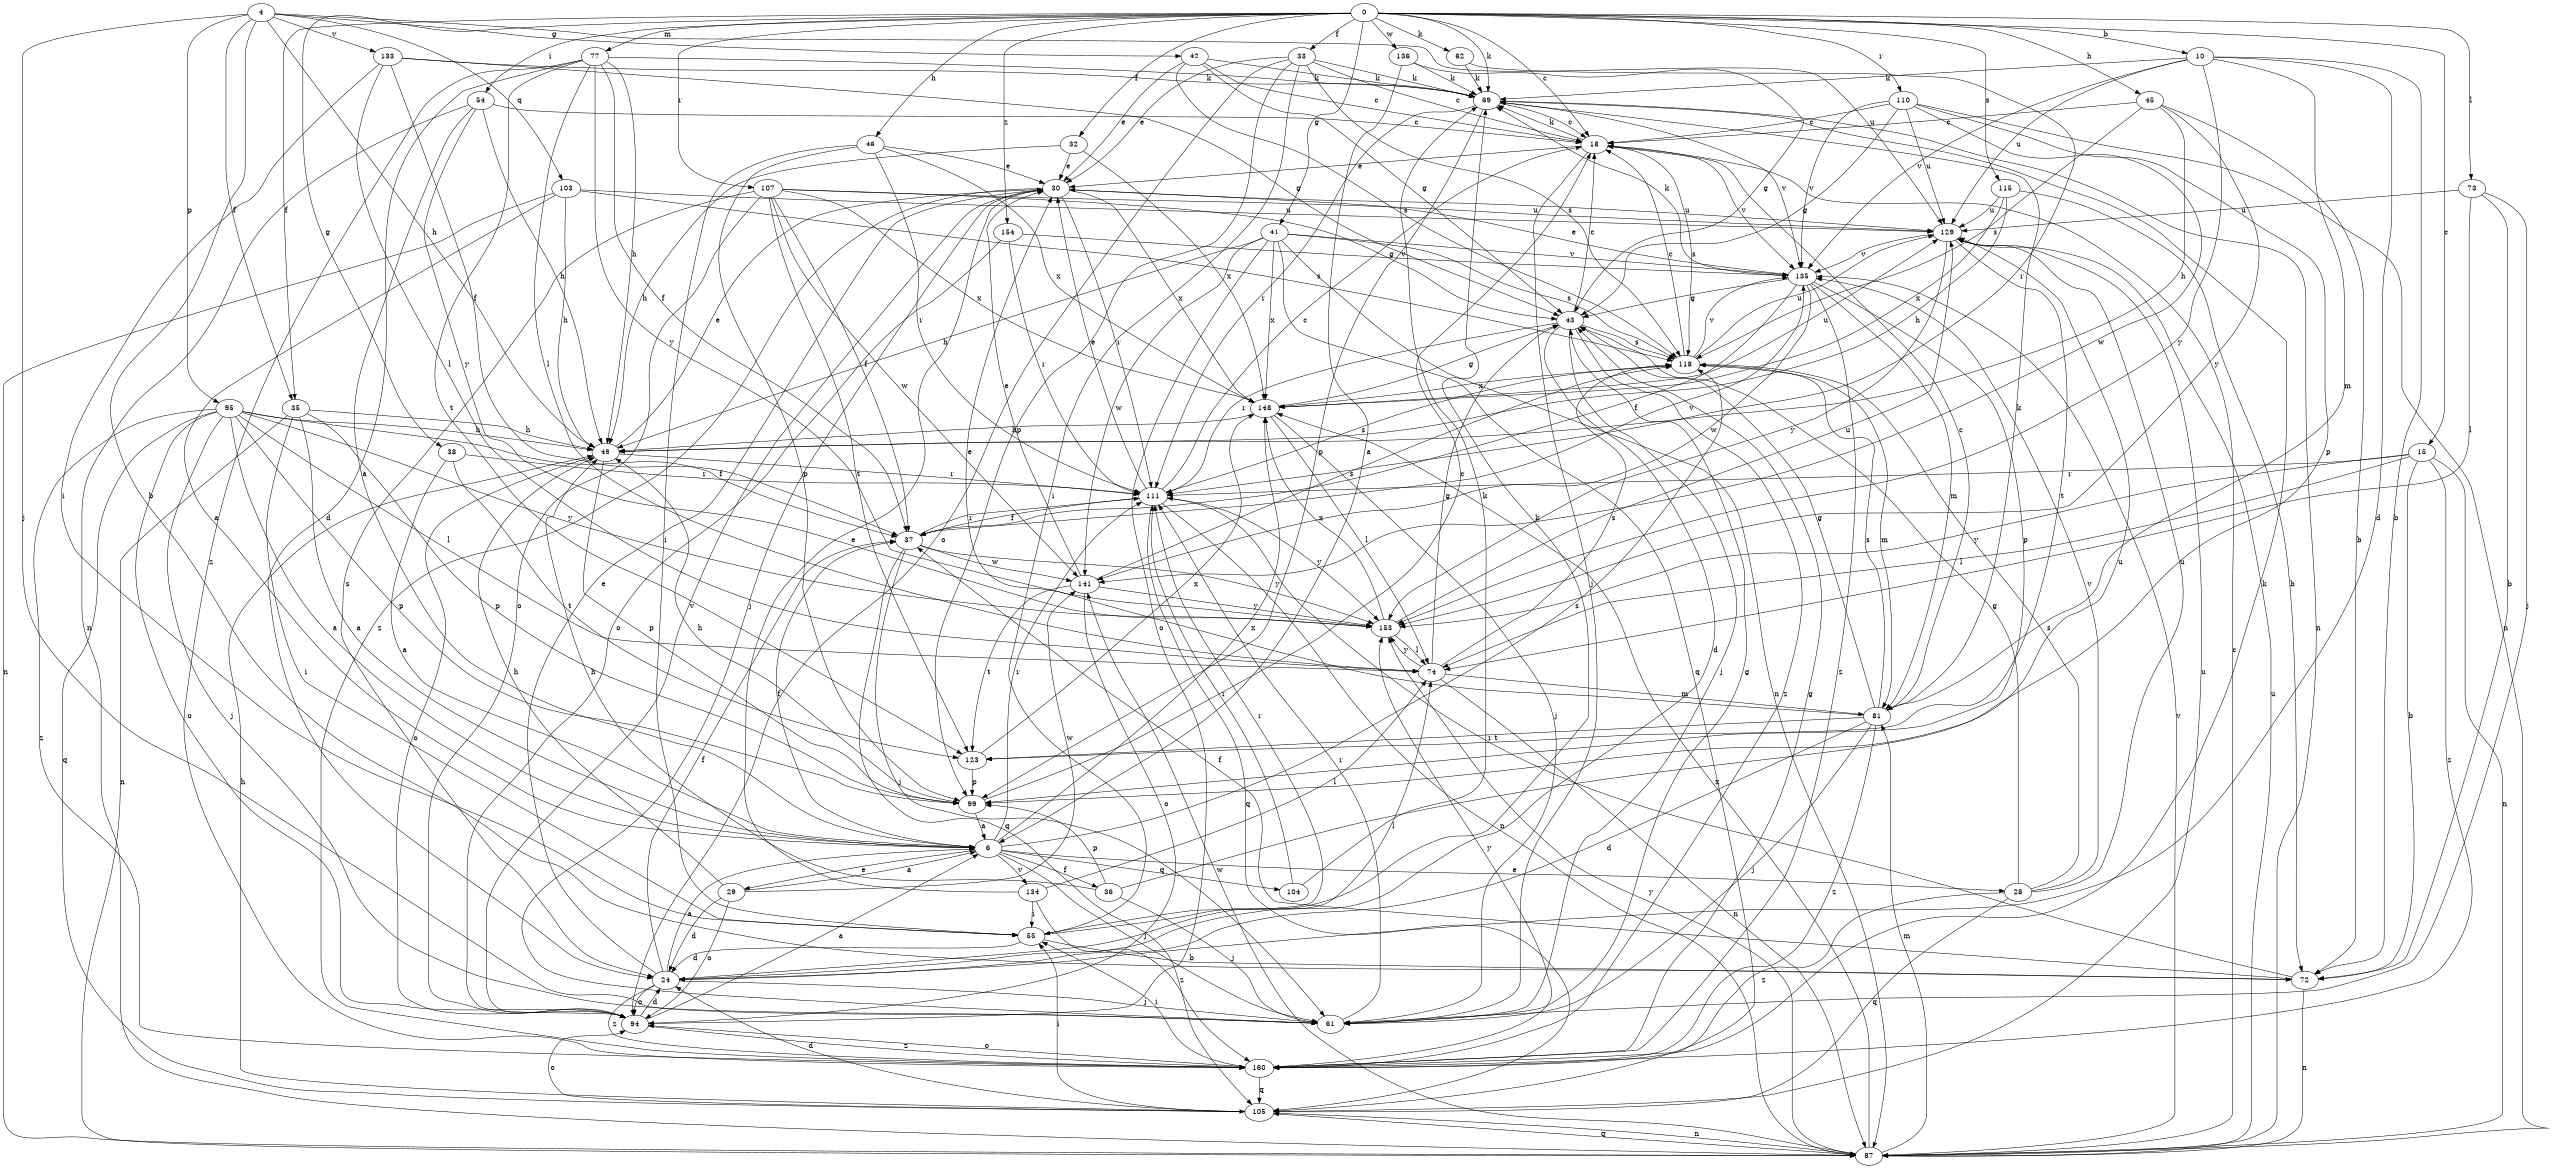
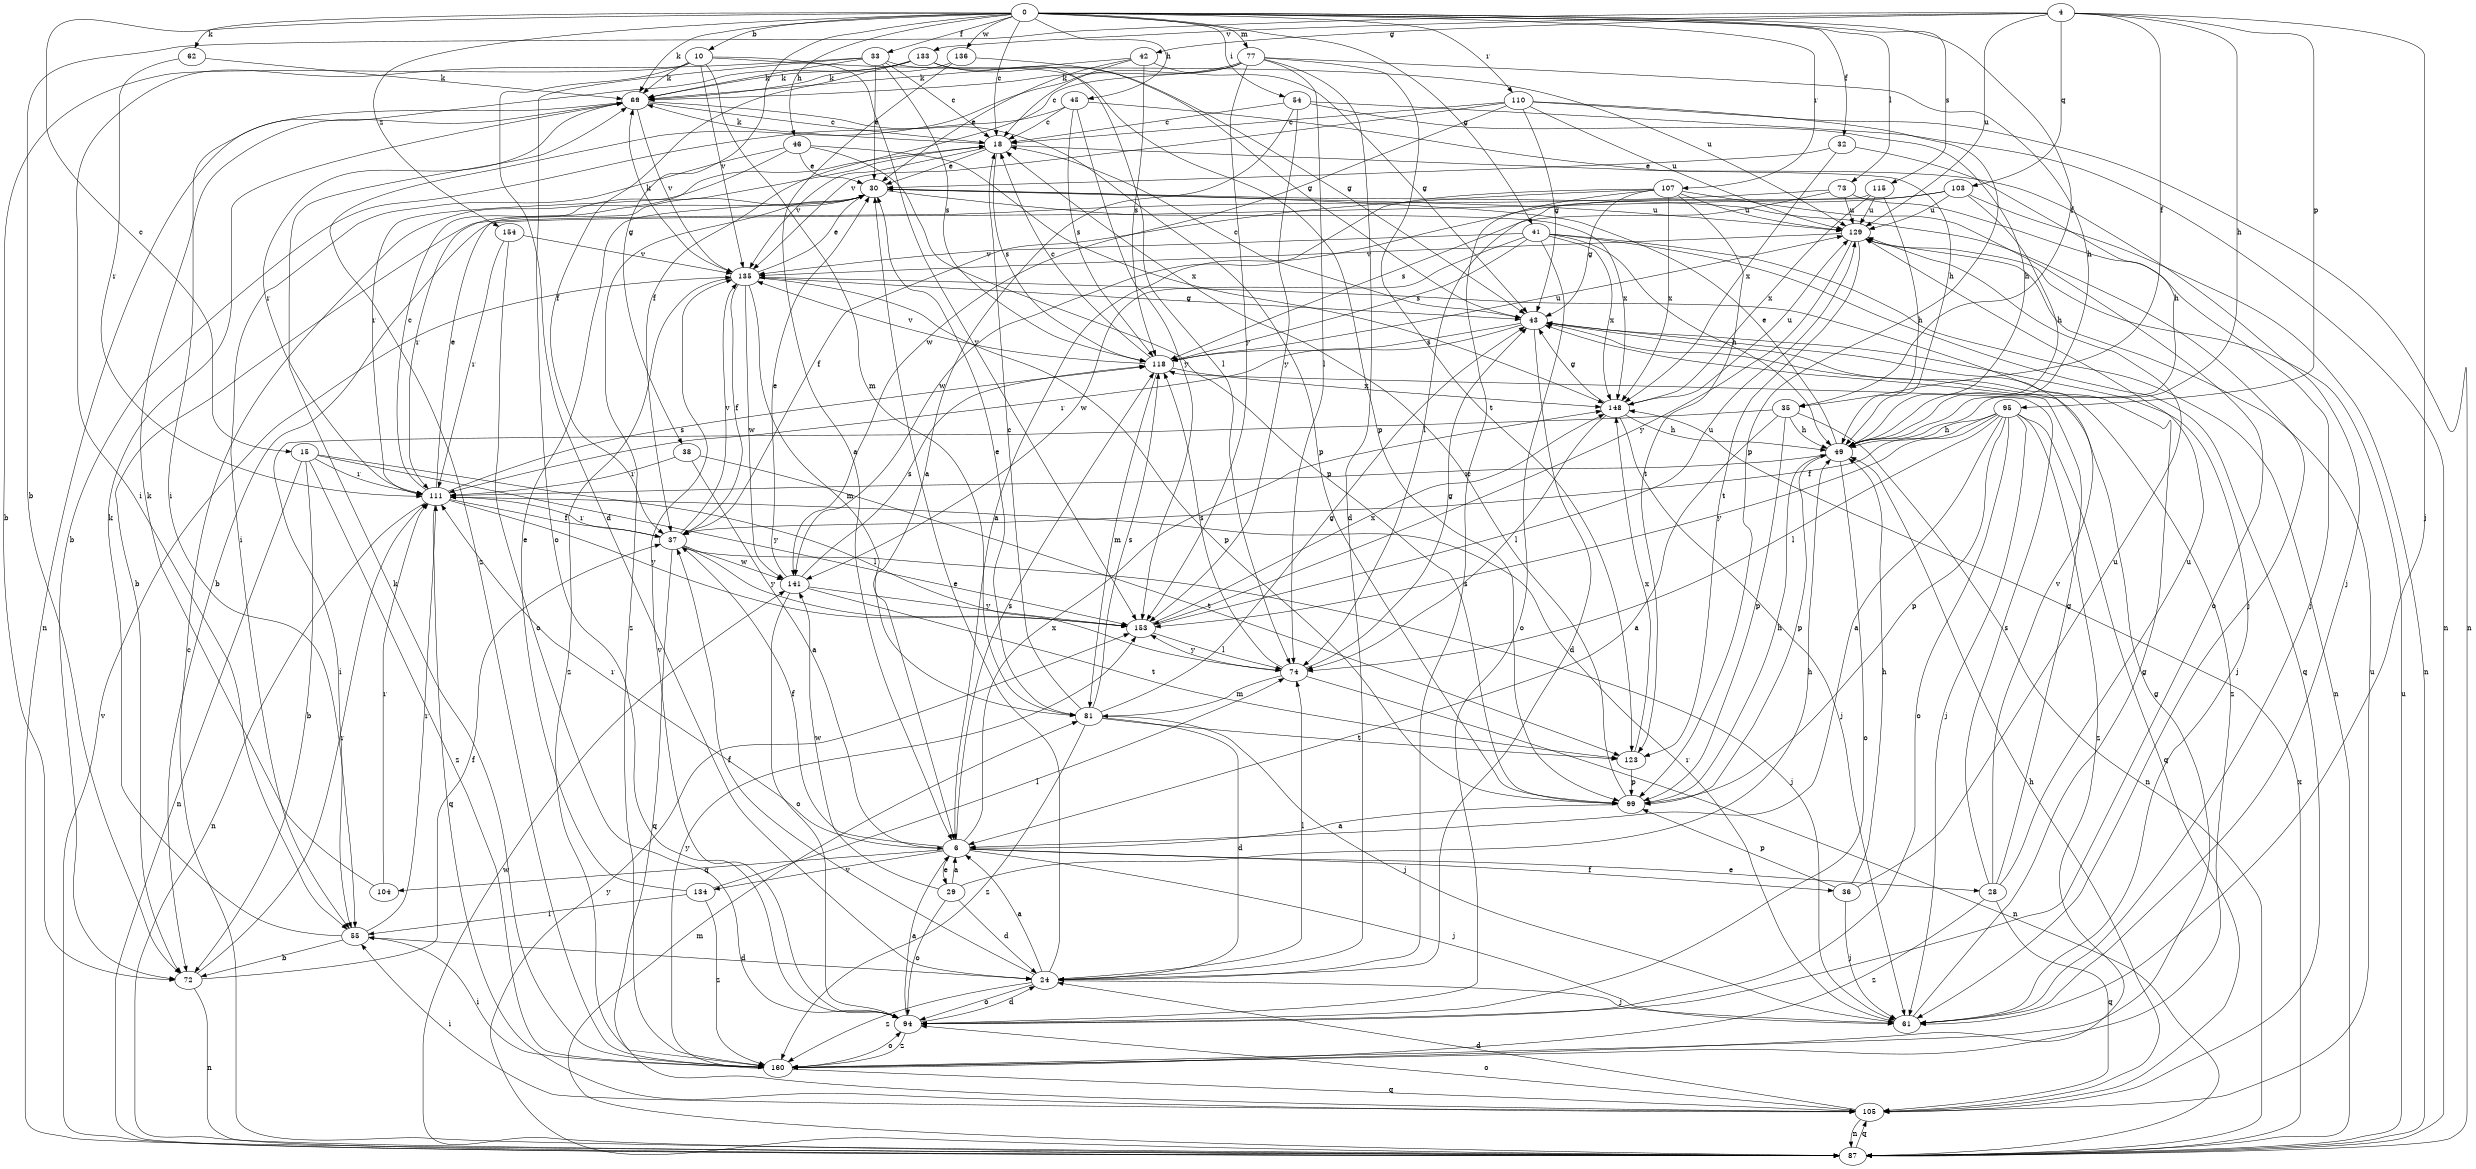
edge "81" -> "69": removed, label "k"
edge "94" -> "30": now "94" -> "135"
